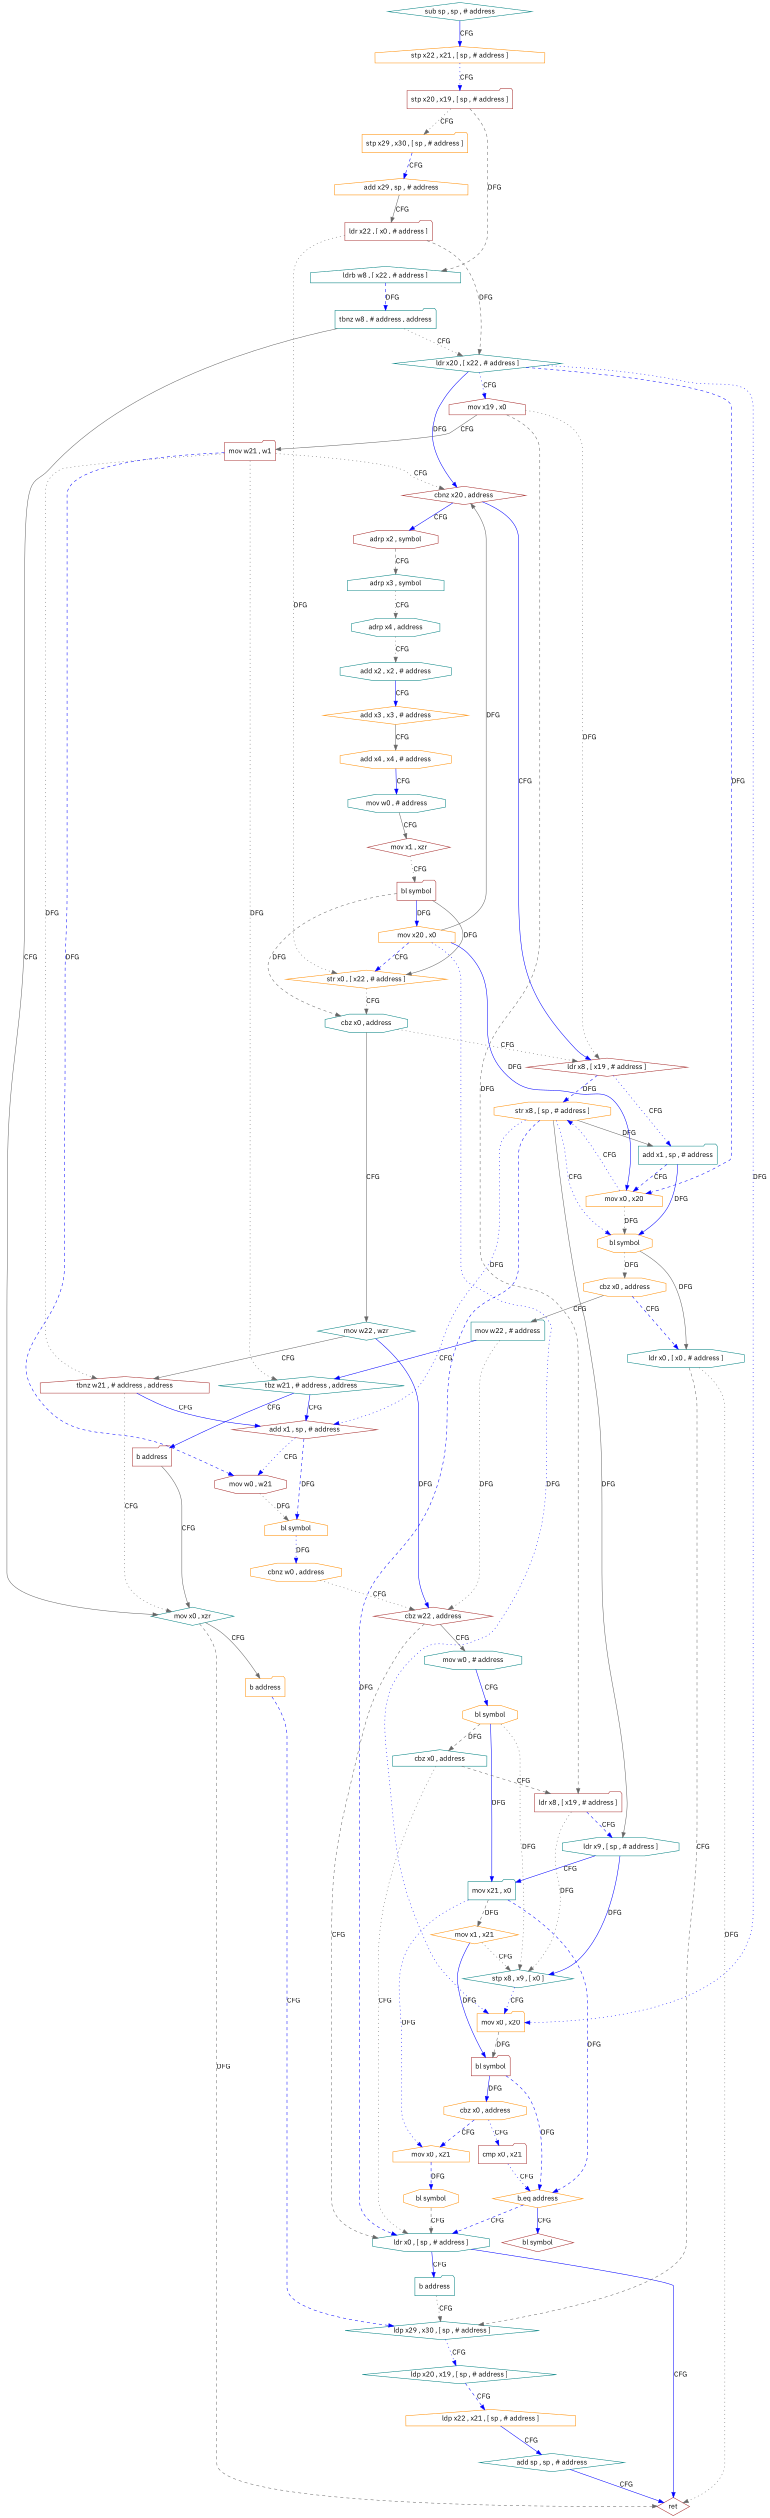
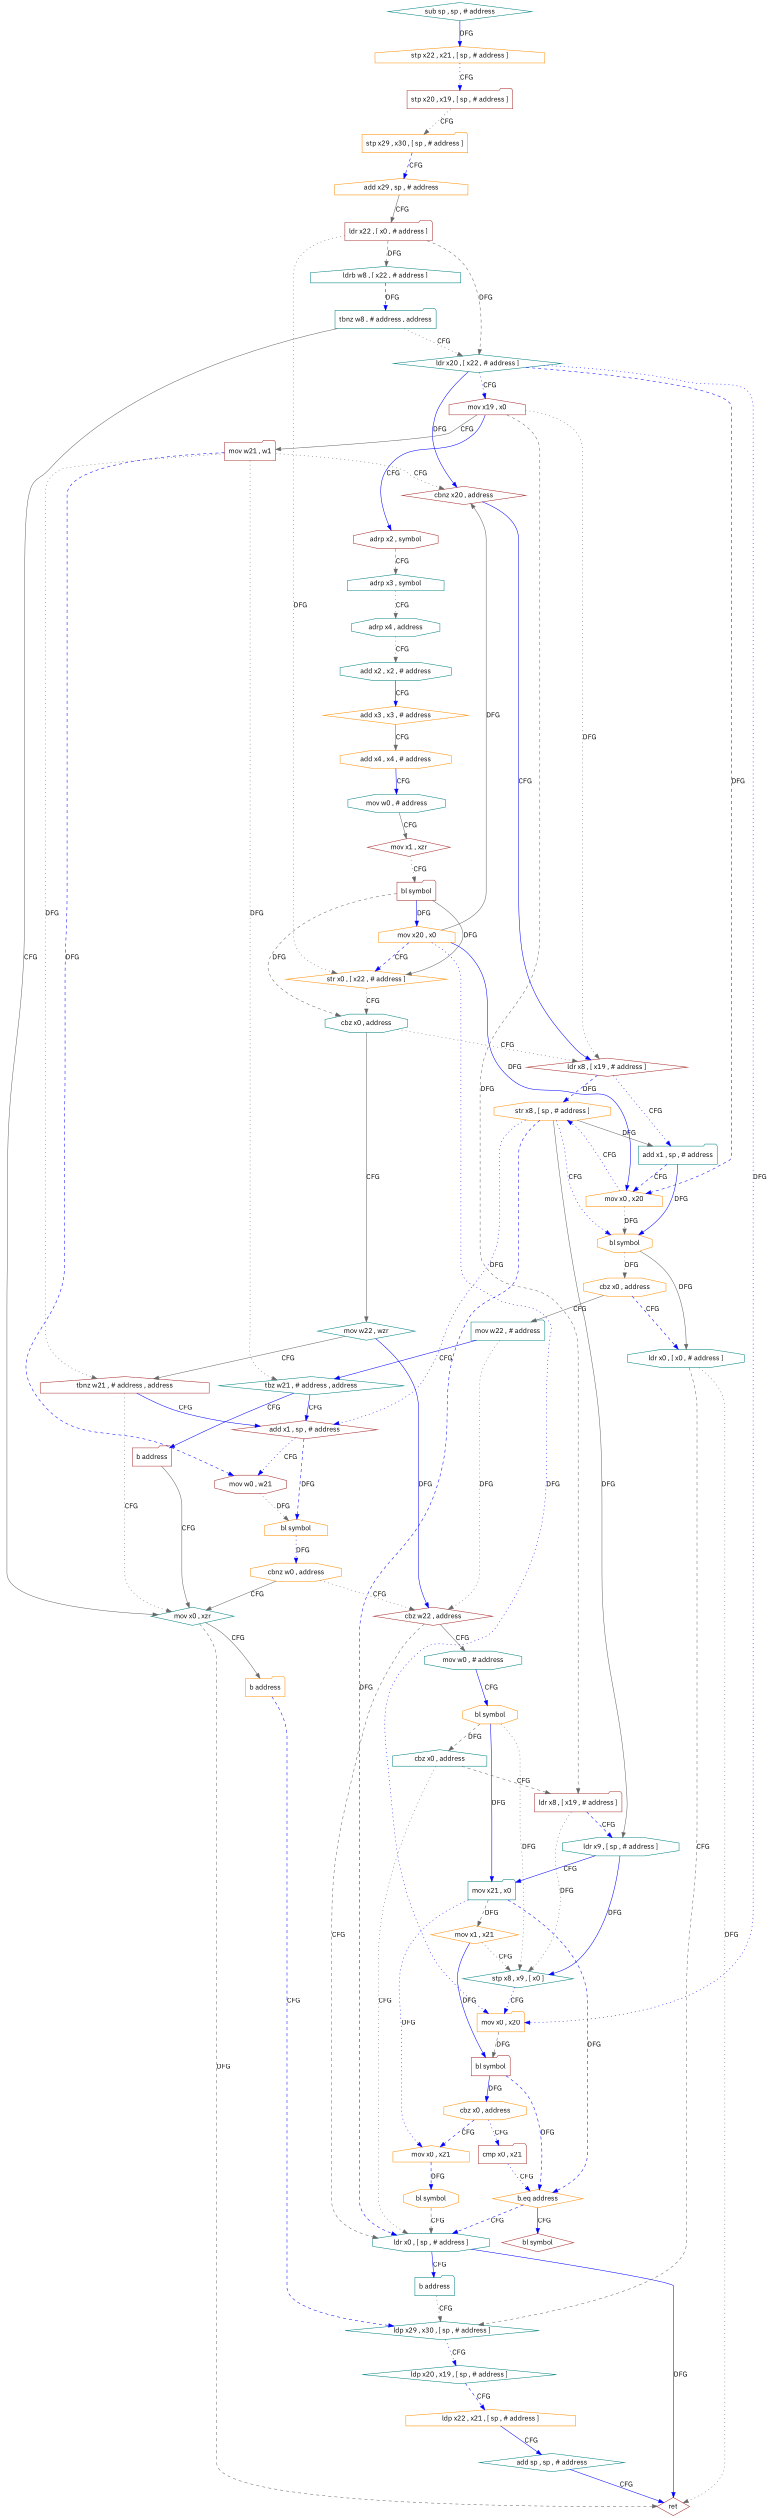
edge "sub sp , sp , # address" -> "stp x22 , x21 , [ sp , # address ]": label "CFG" -> "DFG"
edge "stp x20 , x19 , [ sp , # address ]" -> "ldrb w8 , [ x22 , # address ]": now "ldr x22 , [ x0 , # address ]" -> "ldrb w8 , [ x22 , # address ]"
edge "cbnz x20 , address" -> "adrp x2 , symbol": now "mov x19 , x0" -> "adrp x2 , symbol"
edge "cbnz w0 , address" -> "mov x0 , xzr": added, label "CFG"
edge "ldr x0 , [ sp , # address ]" -> "ret": label "CFG" -> "DFG"
